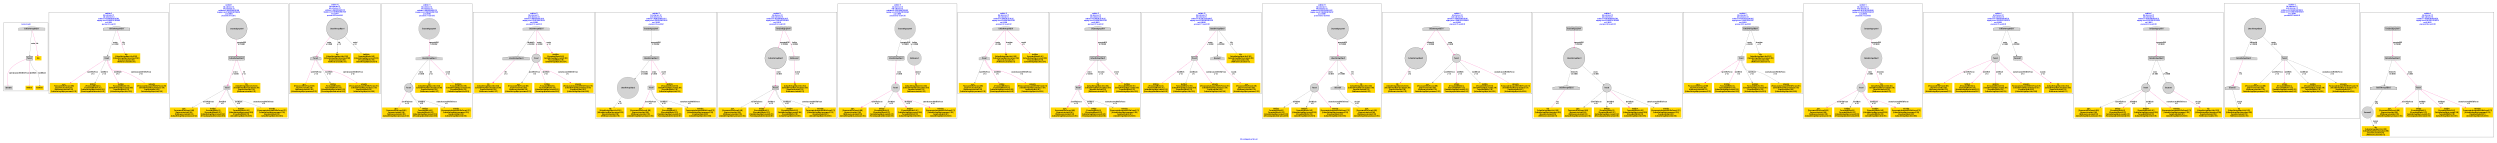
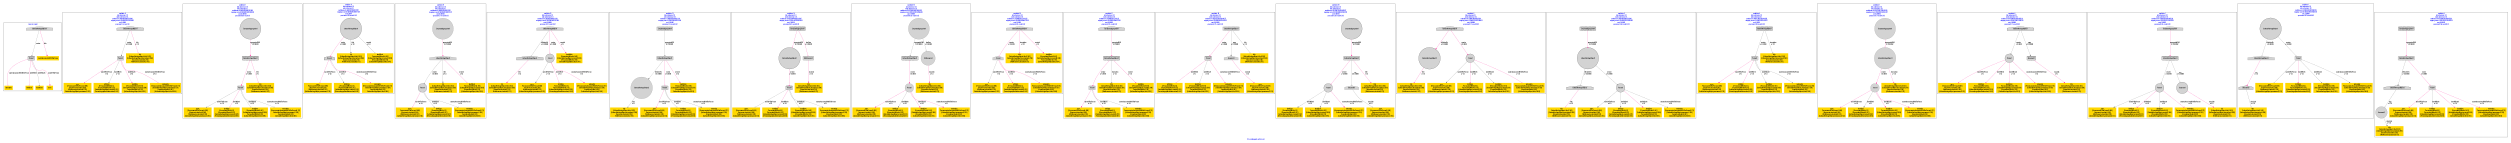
node "title": label "title" -> "countryAssociatedWithThePerson"
node "nationality": fillcolor lightgray -> gold
node "name": added
